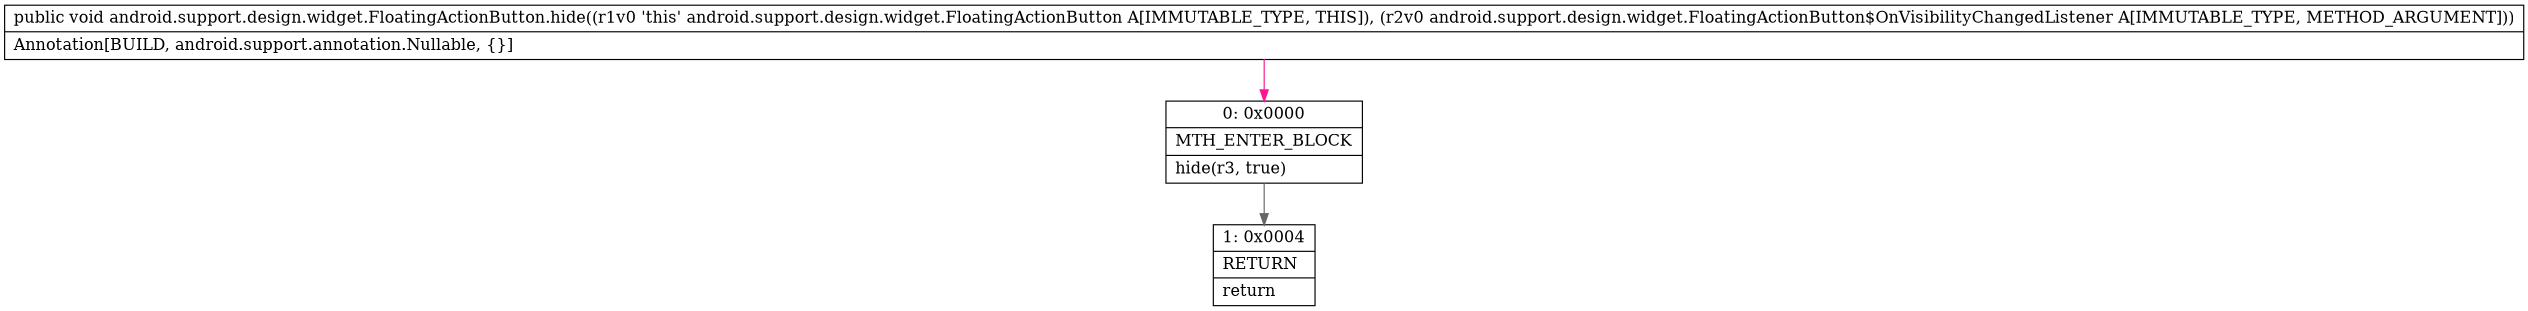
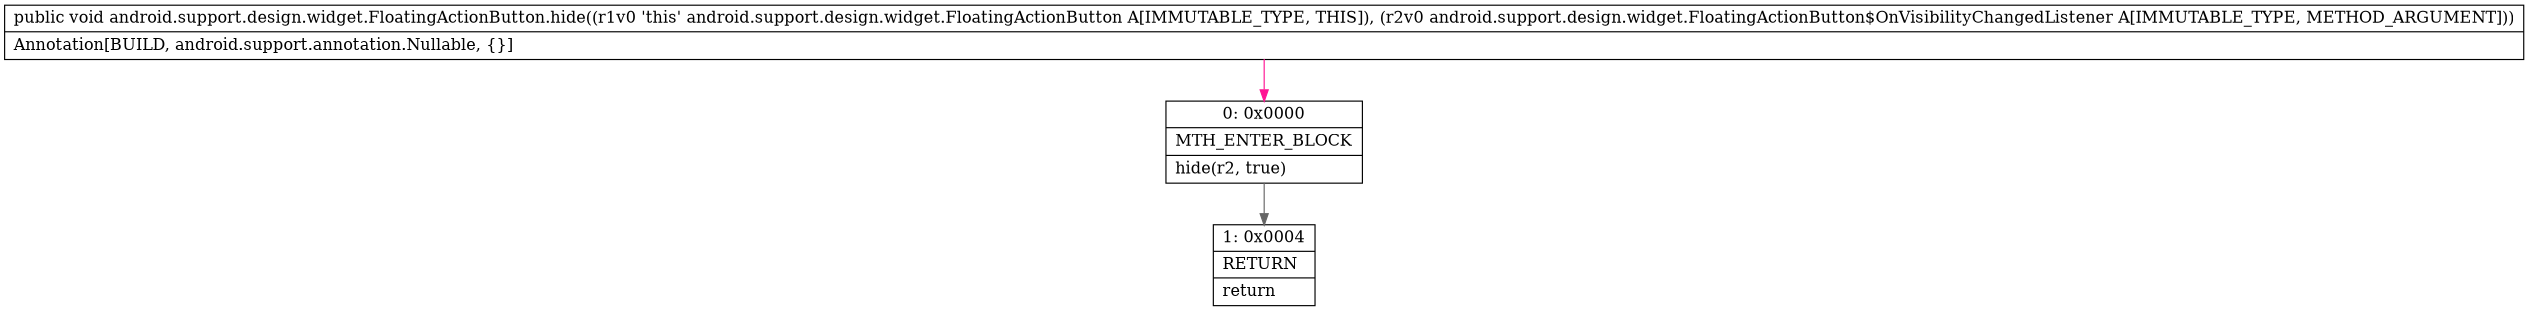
node "0: 0x0000": text "hide(r3, true)" -> "hide(r2, true)"
